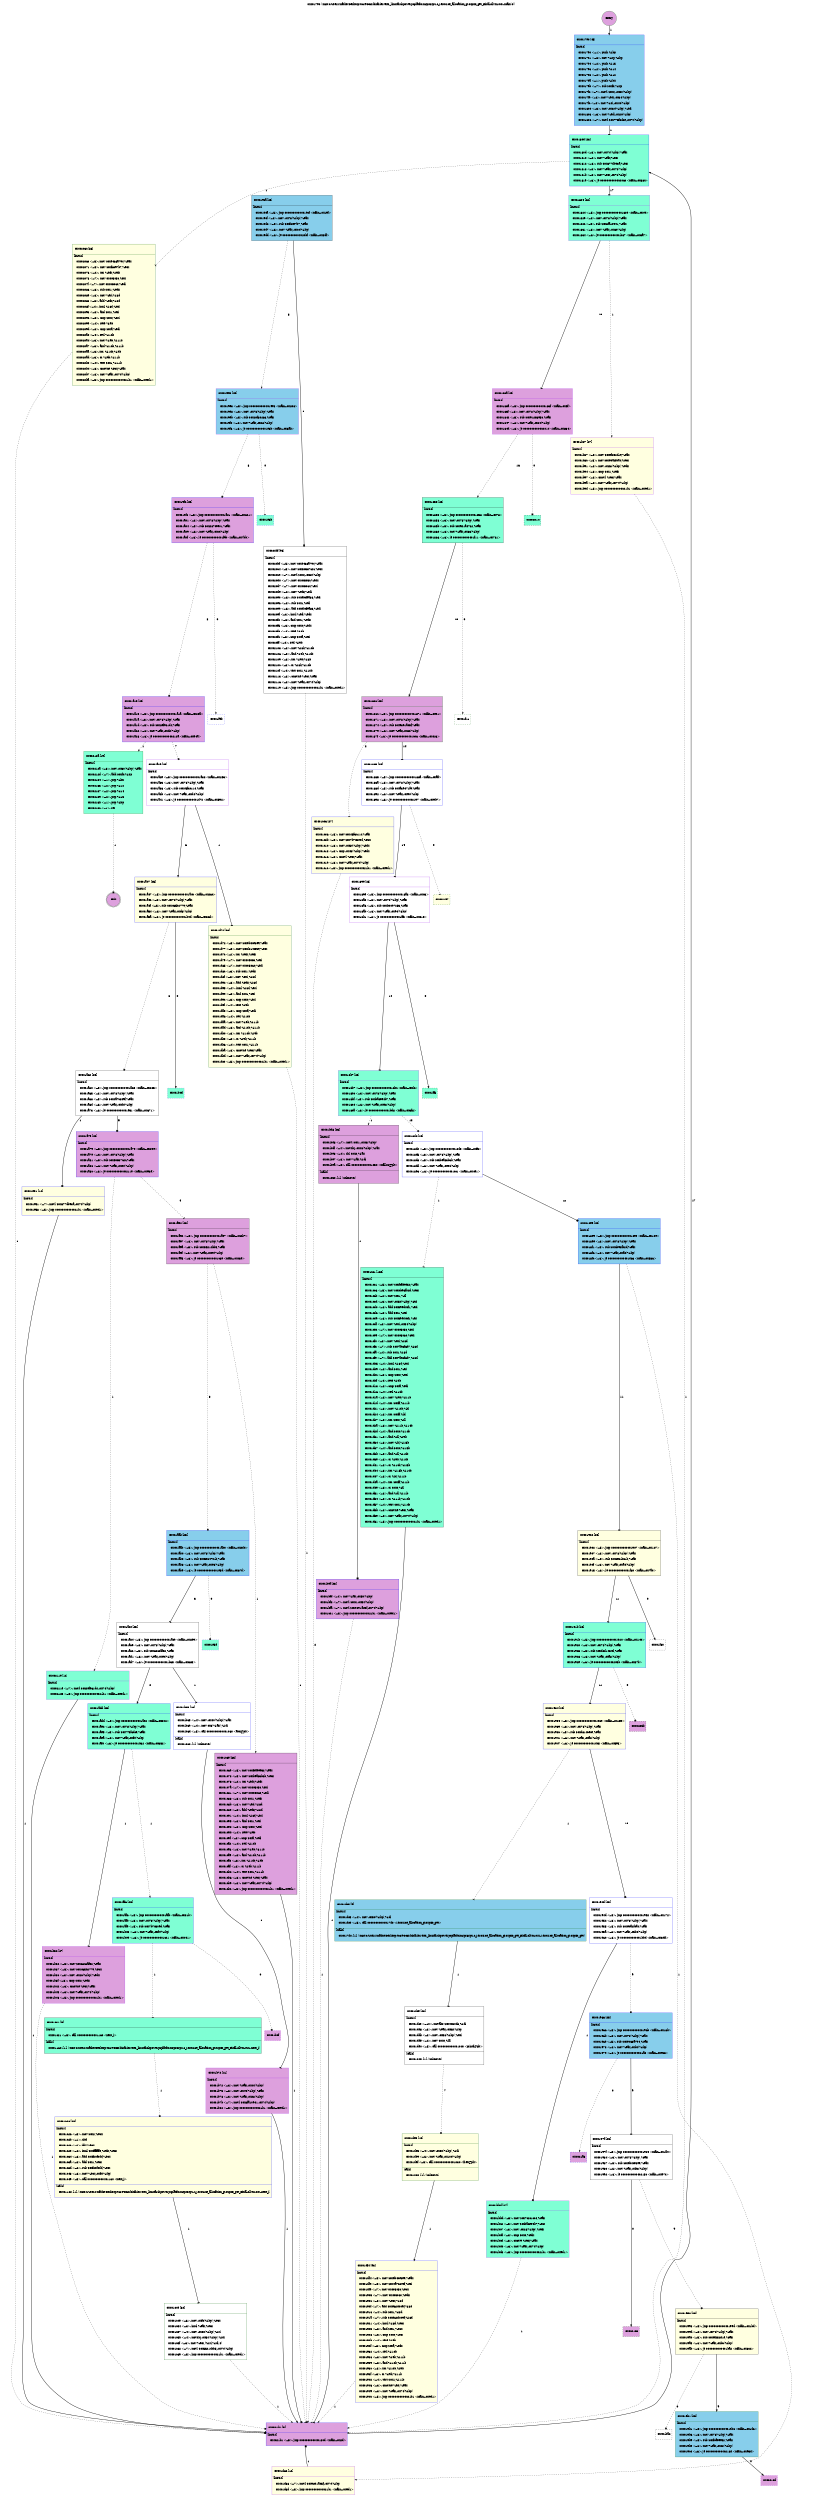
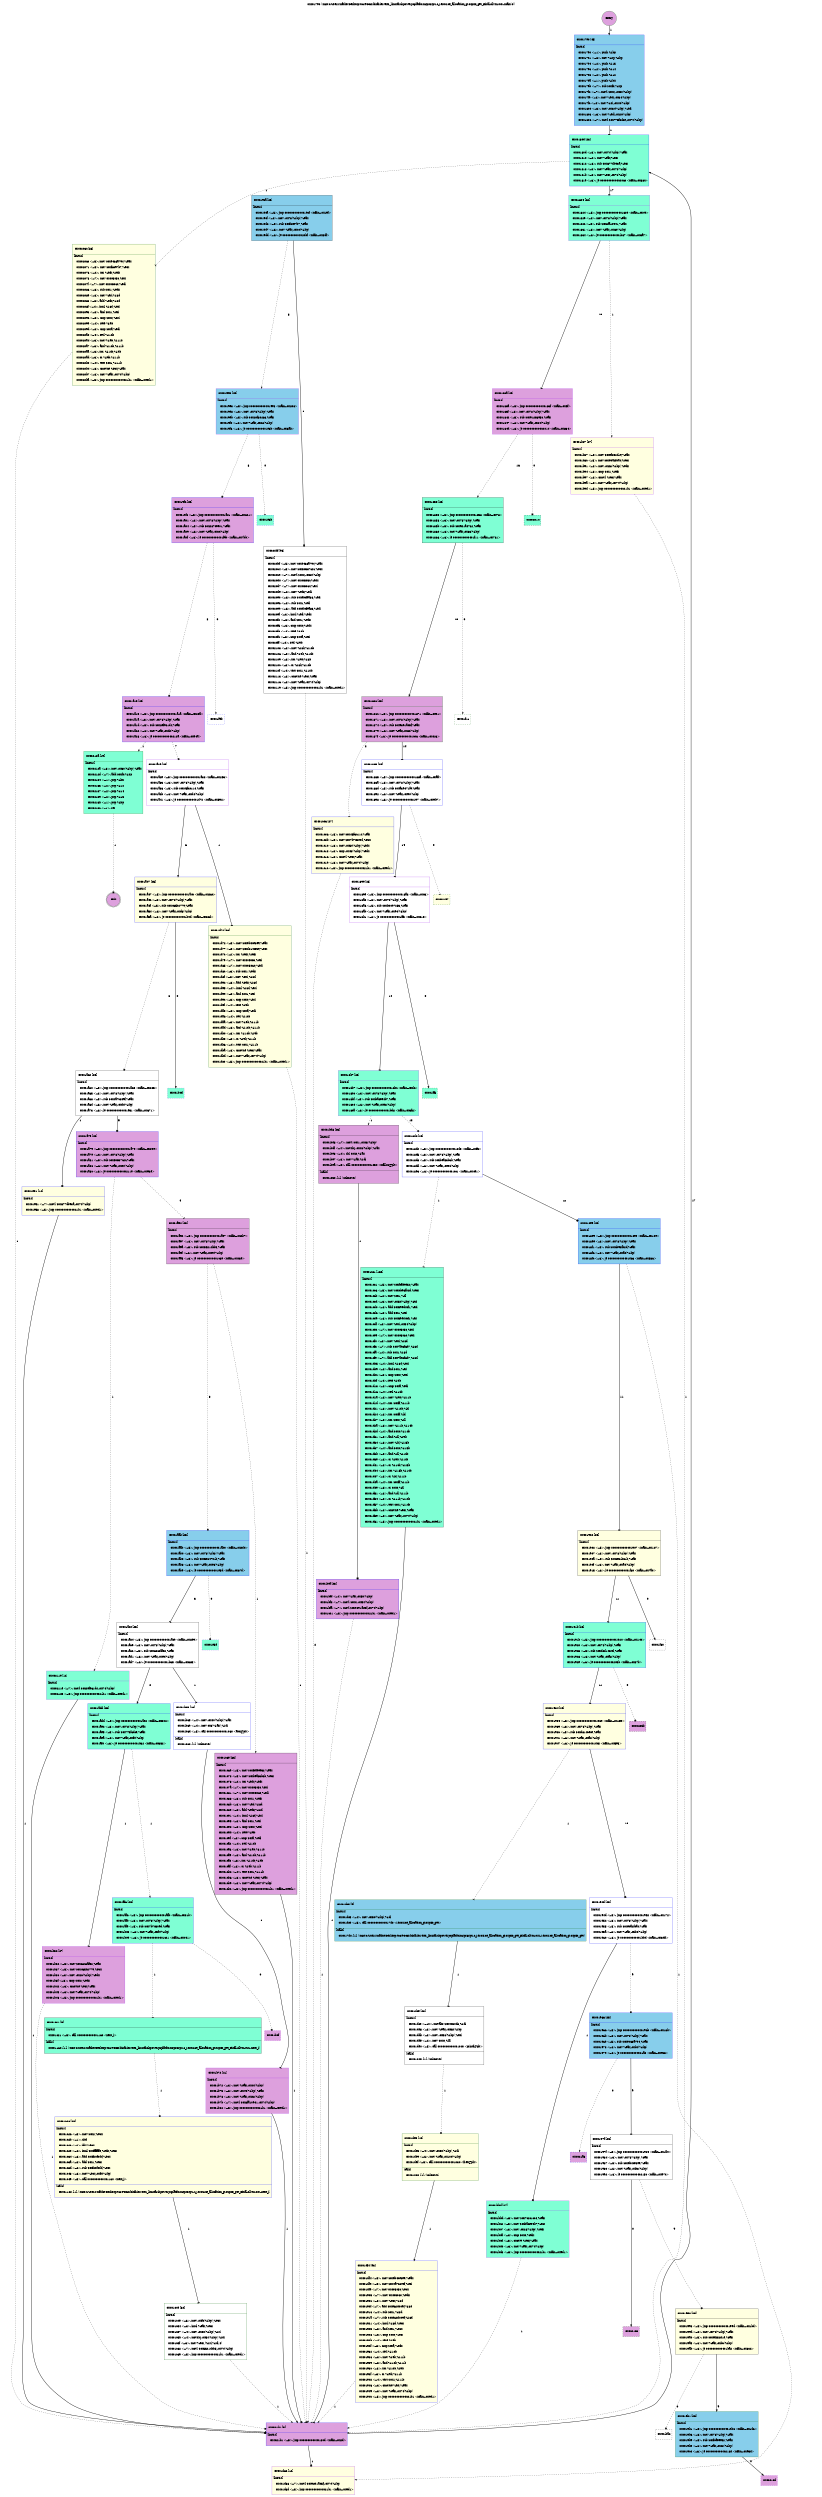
edge "0x401dce [23]" -> "0x401de5 [15]": label " 7" -> " 1"
edge "0x401d66 [12]" -> "0x4021b1 [5]": reversed
